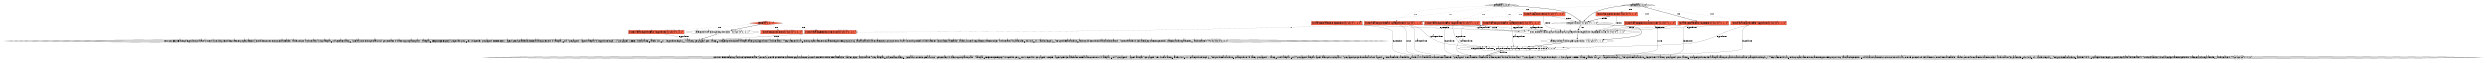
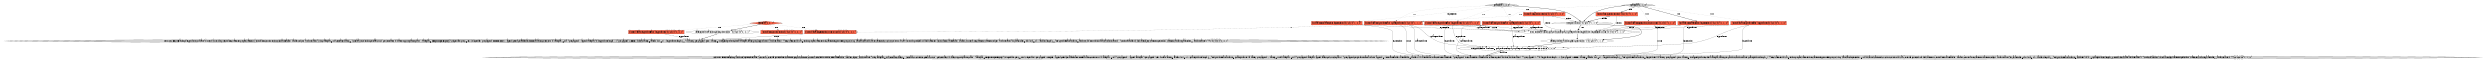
edge "updateData['0', '1', '0']" -> "@NotNull DBCSession session@@@2@@@['0', '1', '0']": style dotted -> bold
edge "updateData['1', '0', '0']" -> "@Nullable DBDDataReceiver keysReceiver@@@2@@@['1', '0', '0']": label "true" -> "keysReceiver"
